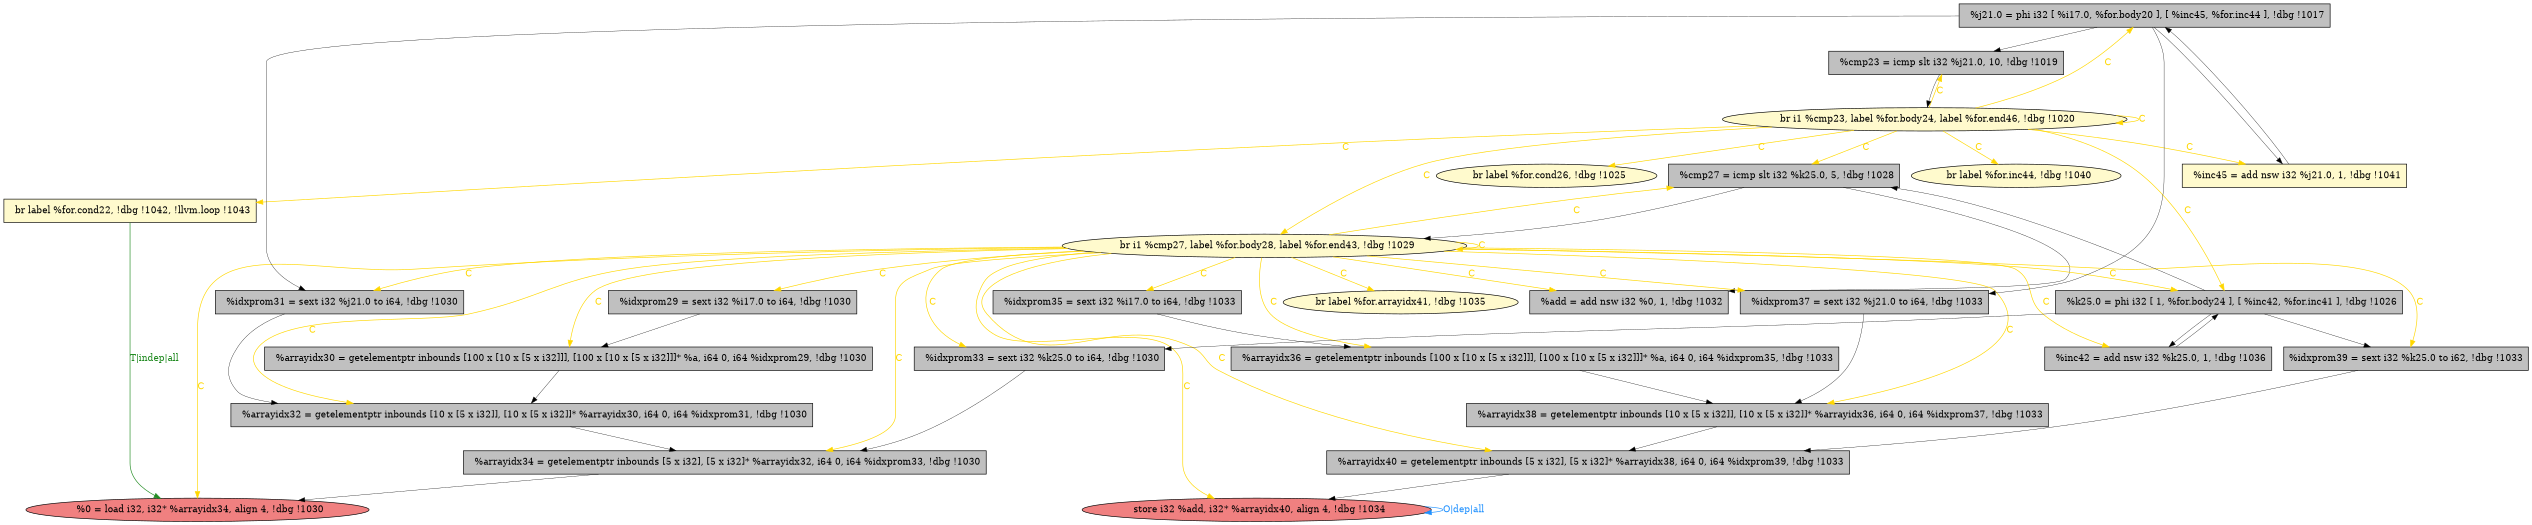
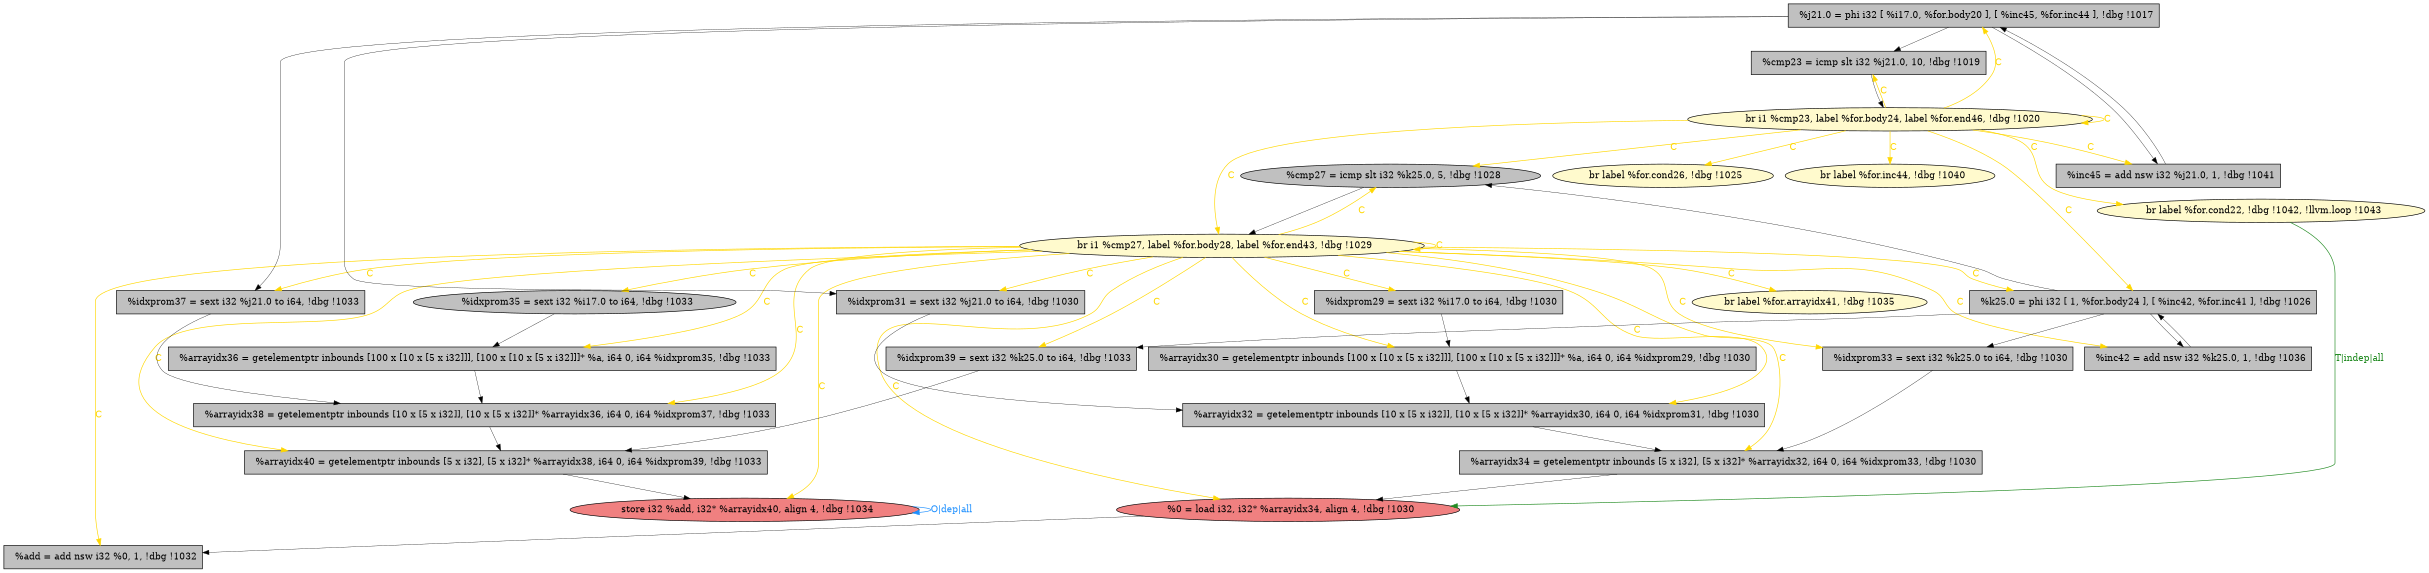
node "%cmp27 = icmp slt i32 %k25.0, 5, !dbg !1028": shape box -> ellipse
node "%inc45 = add nsw i32 %j21.0, 1, !dbg !1041": fillcolor lemonchiffon -> grey
node "br label %for.cond22, !dbg !1042, !llvm.loop !1043": shape box -> ellipse
edge "%cmp27 = icmp slt i32 %k25.0, 5, !dbg !1028" -> "%add = add nsw i32 %0, 1, !dbg !1032": now "%0 = load i32, i32* %arrayidx34, align 4, !dbg !1030" -> "%add = add nsw i32 %0, 1, !dbg !1032"
node "%idxprom35 = sext i32 %i17.0 to i64, !dbg !1033": shape box -> ellipse
node "%idxprom39 = sext i32 %k25.0 to i62, !dbg !1033": label "%idxprom39 = sext i32 %k25.0 to i62, !dbg !1033" -> "%idxprom39 = sext i32 %k25.0 to i64, !dbg !1033"
